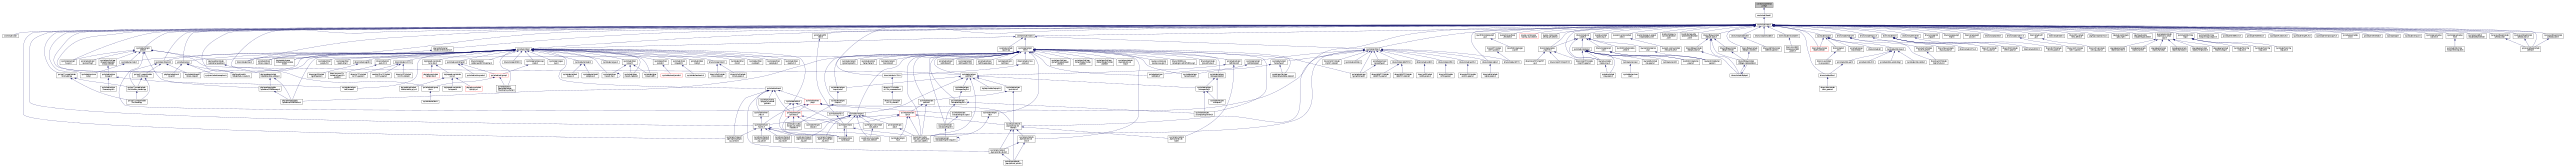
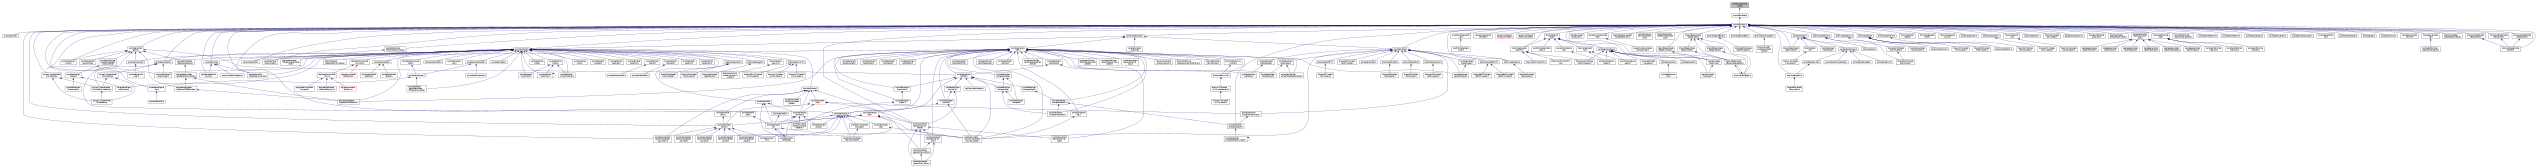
node "drivers/slipdev/include /slipdev_internal.h": color red -> black
edge "drivers/include/dcf77.h" -> "drivers/dcf77/include /dcf77_params.h": reversed
edge "sys/include/net/fib.h" -> "sys/include/net/fib /table.h": now "sys/include/net/gnrc /rpl.h" -> "sys/include/net/fib /table.h"
